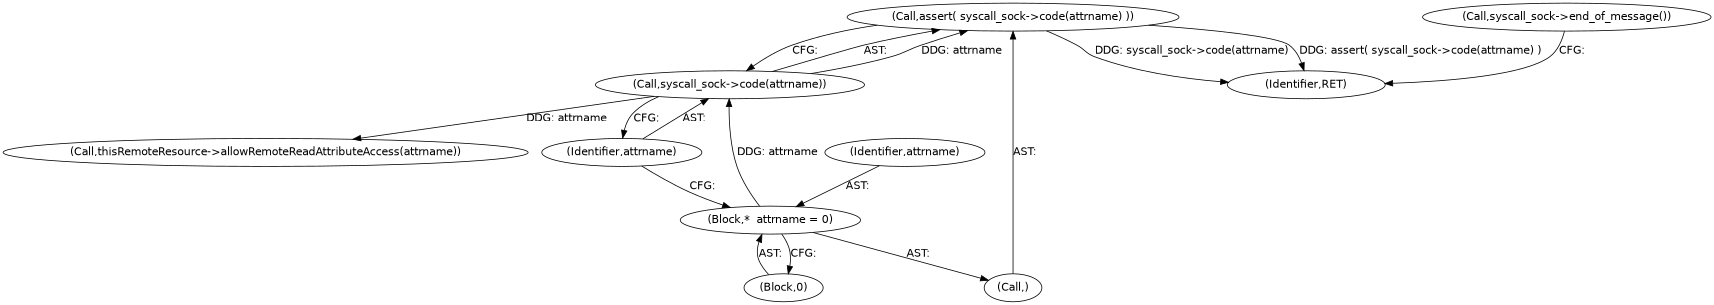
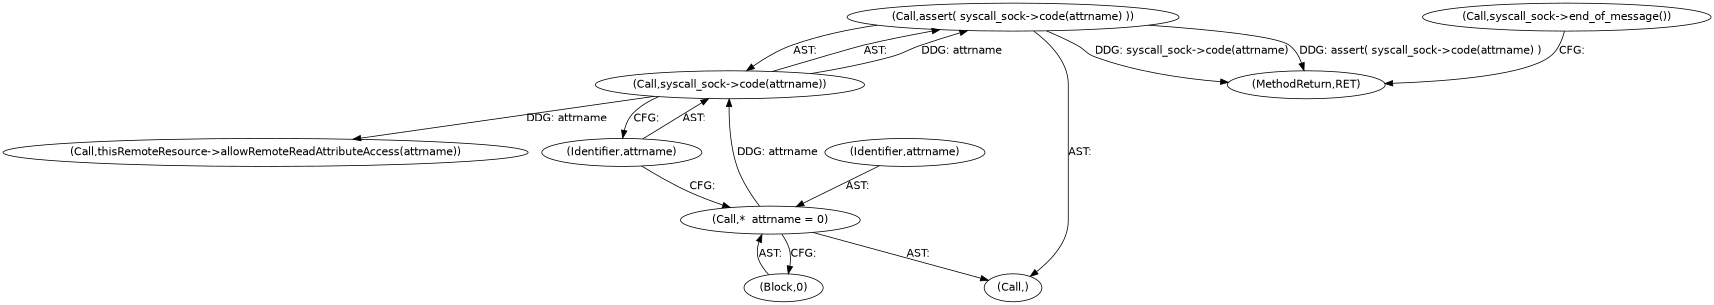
edge "(Call,assert( syscall_sock->code(attrname) ))" -> "(Call,syscall_sock->code(attrname))": label "CFG: " -> "AST: "
node "(Identifier,RET)": label "(Identifier,RET)" -> "(MethodReturn,RET)"
edge "(Call,)" -> "(Call,assert( syscall_sock->code(attrname) ))": reversed
node "(Block,*  attrname = 0)": label "(Block,*  attrname = 0)" -> "(Call,*  attrname = 0)"
